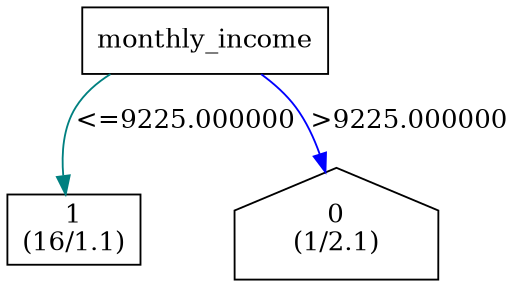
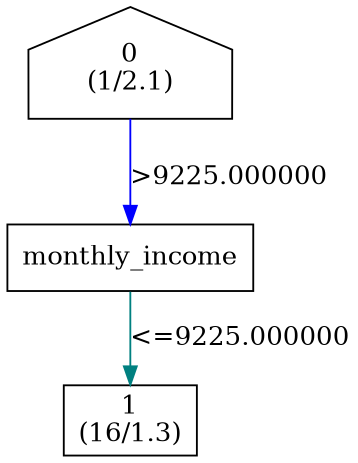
edge "monthly_income" -> "0 (1/2.1)": reversed
node "1 (16/1.1)": label "1 (16/1.1)" -> "1 (16/1.3)"
